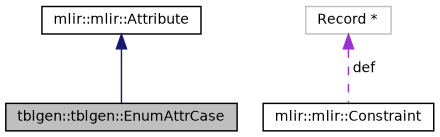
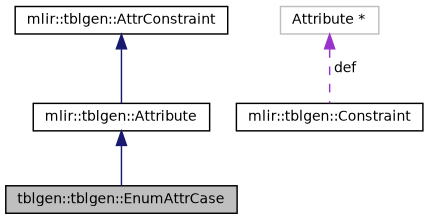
node "mlir::mlir::Attribute": label "mlir::mlir::Attribute" -> "mlir::tblgen::Attribute"
node "mlir::tblgen::AttrConstraint": added
node "Record *": label "Record *" -> "Attribute *"
node "mlir::mlir::Constraint": label "mlir::mlir::Constraint" -> "mlir::tblgen::Constraint"
